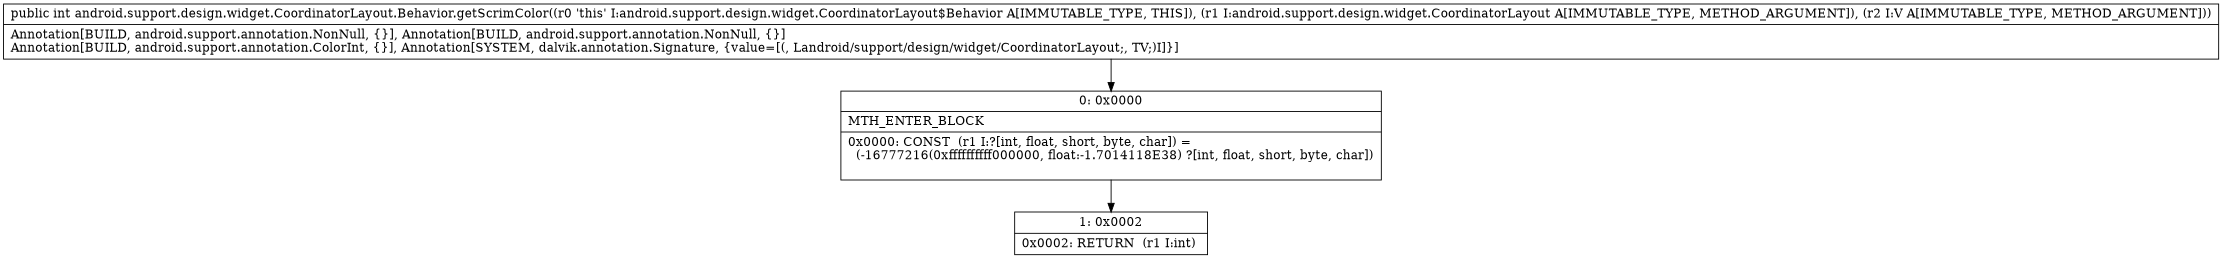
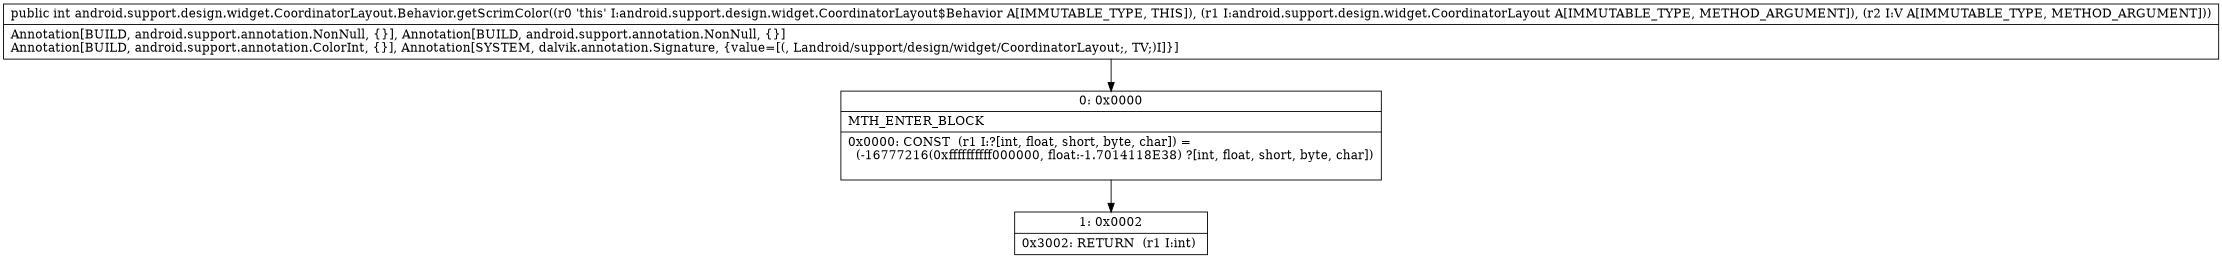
node "1: 0x0002": text "0x0002: RETURN  (r1 I:int)" -> "0x3002: RETURN  (r1 I:int)"
